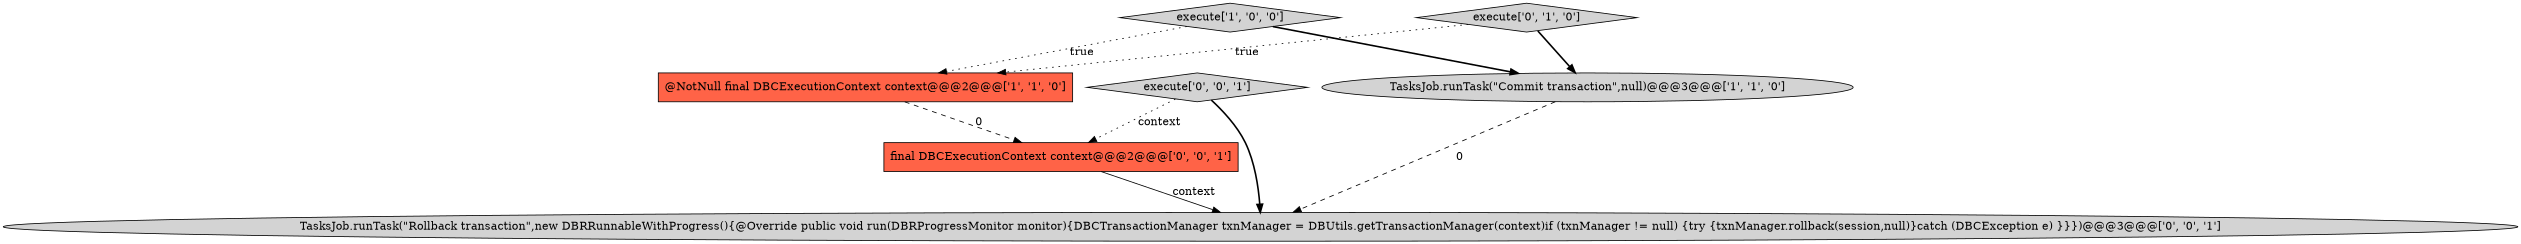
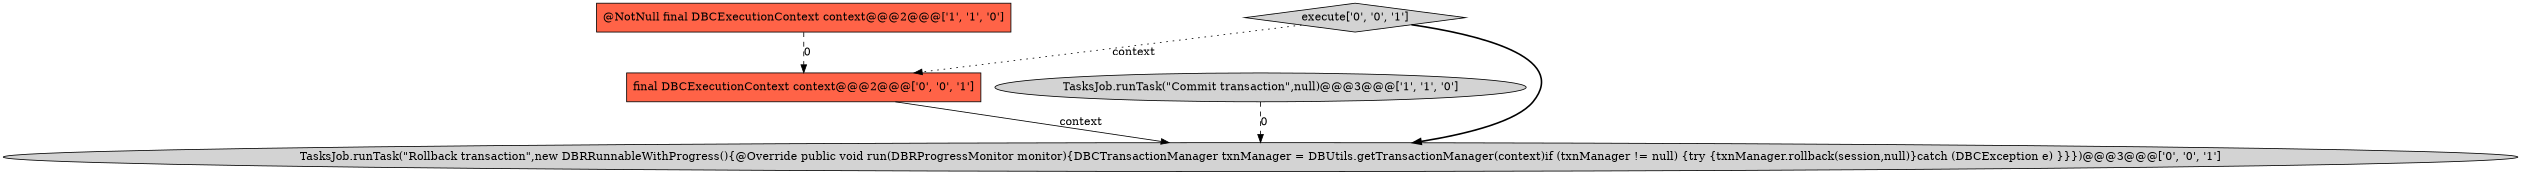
node "execute['1', '0', '0']": removed
node "execute['0', '1', '0']": removed
